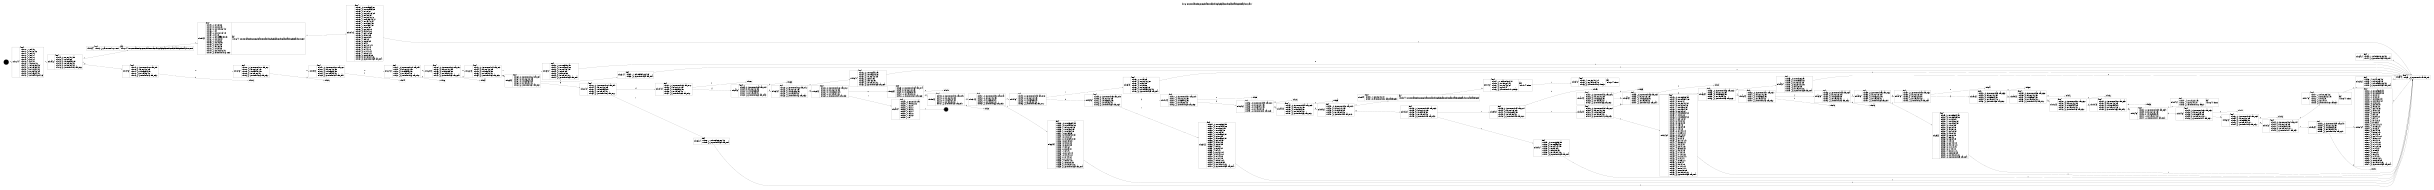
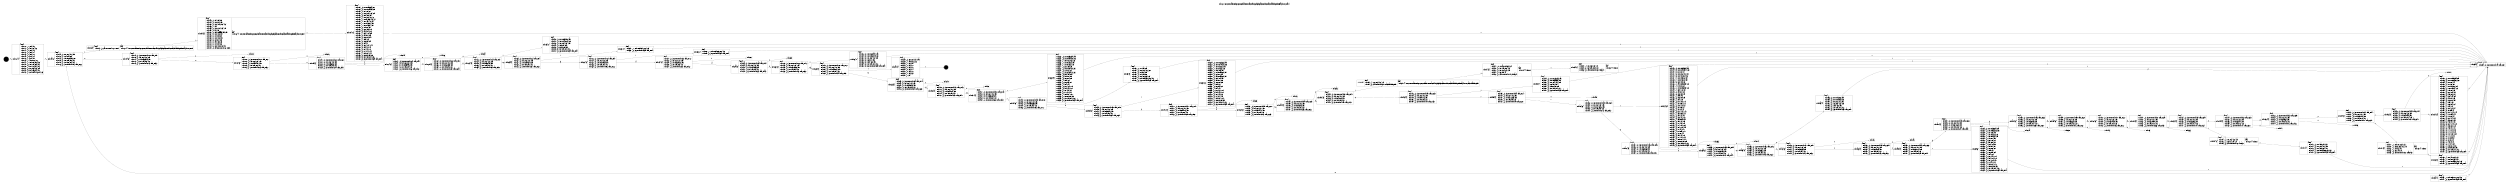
edge "0x401a08 [25]" -> "0x401a3a [25]": now "0x401a08 [25]" -> "0x401a21 [25]"
node "0x401d11 [21]": added
